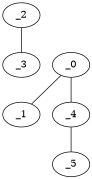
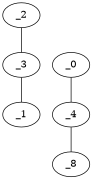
edge "_0" -- "_1": now "_3" -- "_1"
node "_5": label "_5" -> "_8"
